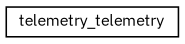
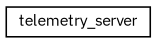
node "telemetry_telemetry": label "telemetry_telemetry" -> "telemetry_server"
